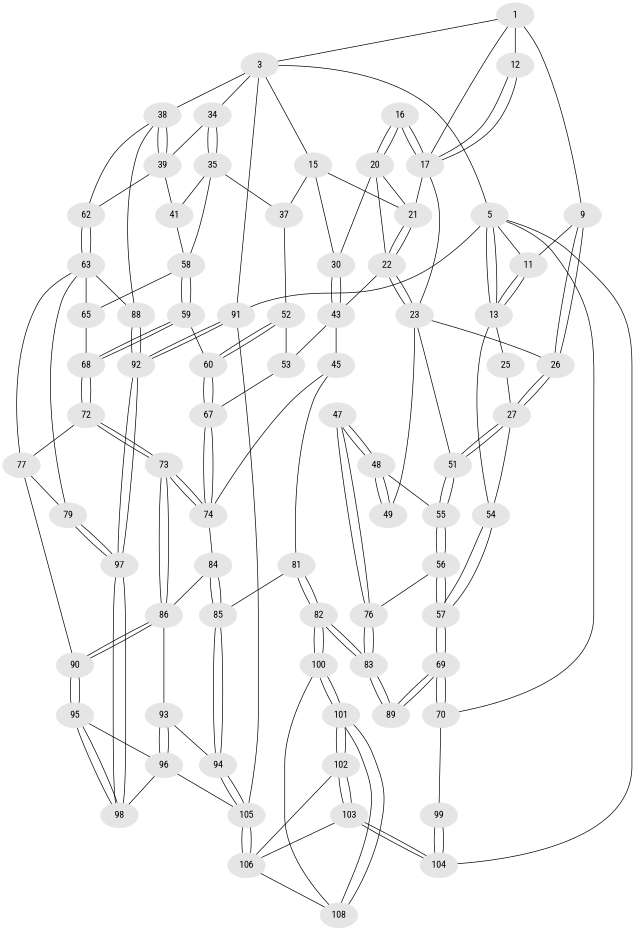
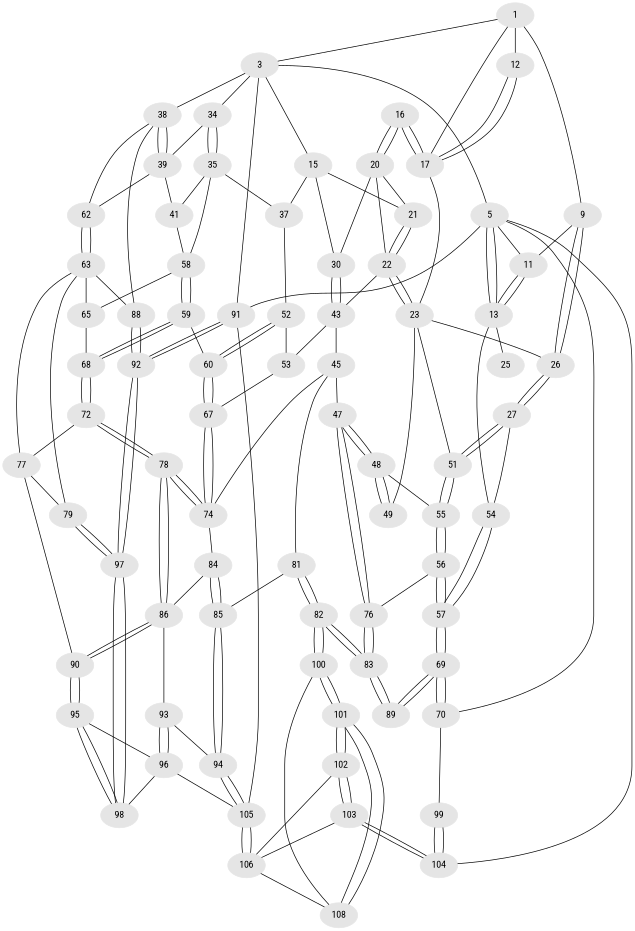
edge "17" -- "21": removed
edge "45" -- "47": added
edge "25" -- "27": removed
node "73": label "73" -> "78"
